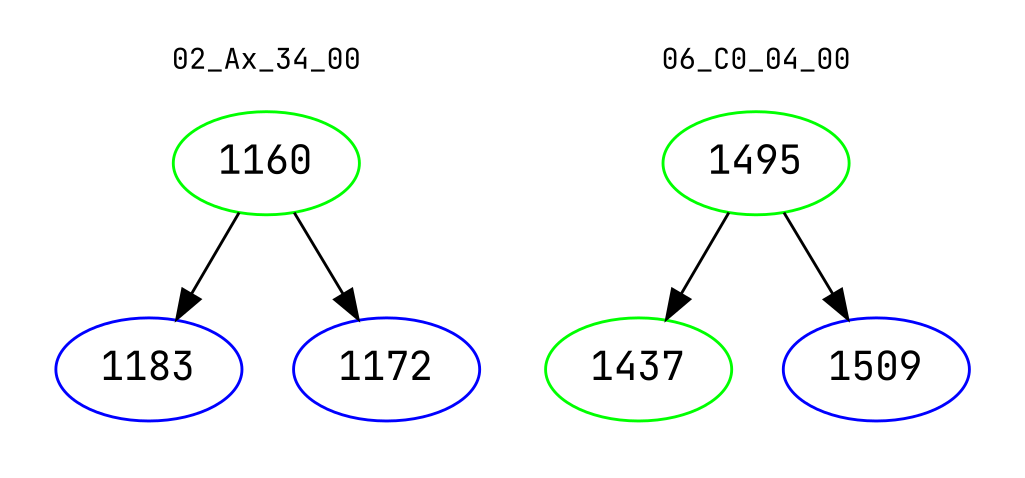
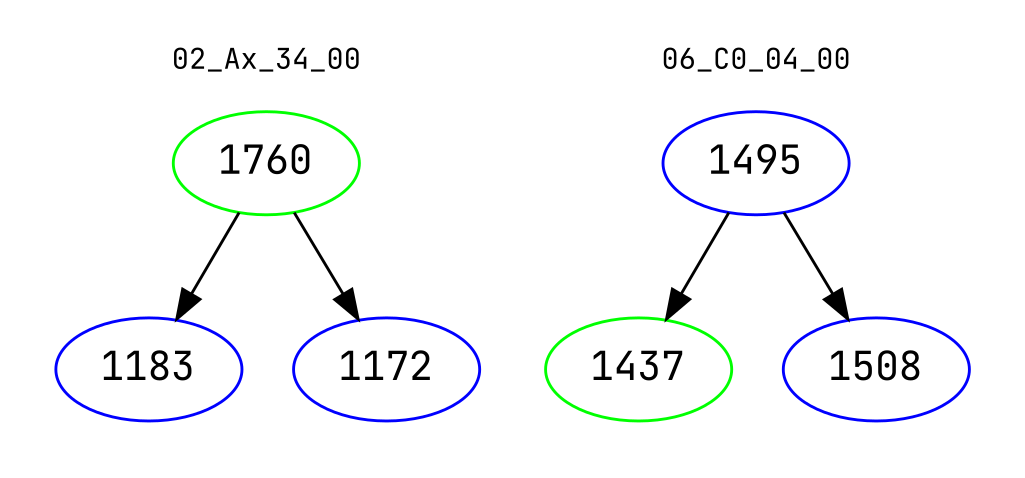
node "1160": label "1160" -> "1760"
node "1495": color green -> blue
node "1509": label "1509" -> "1508"
